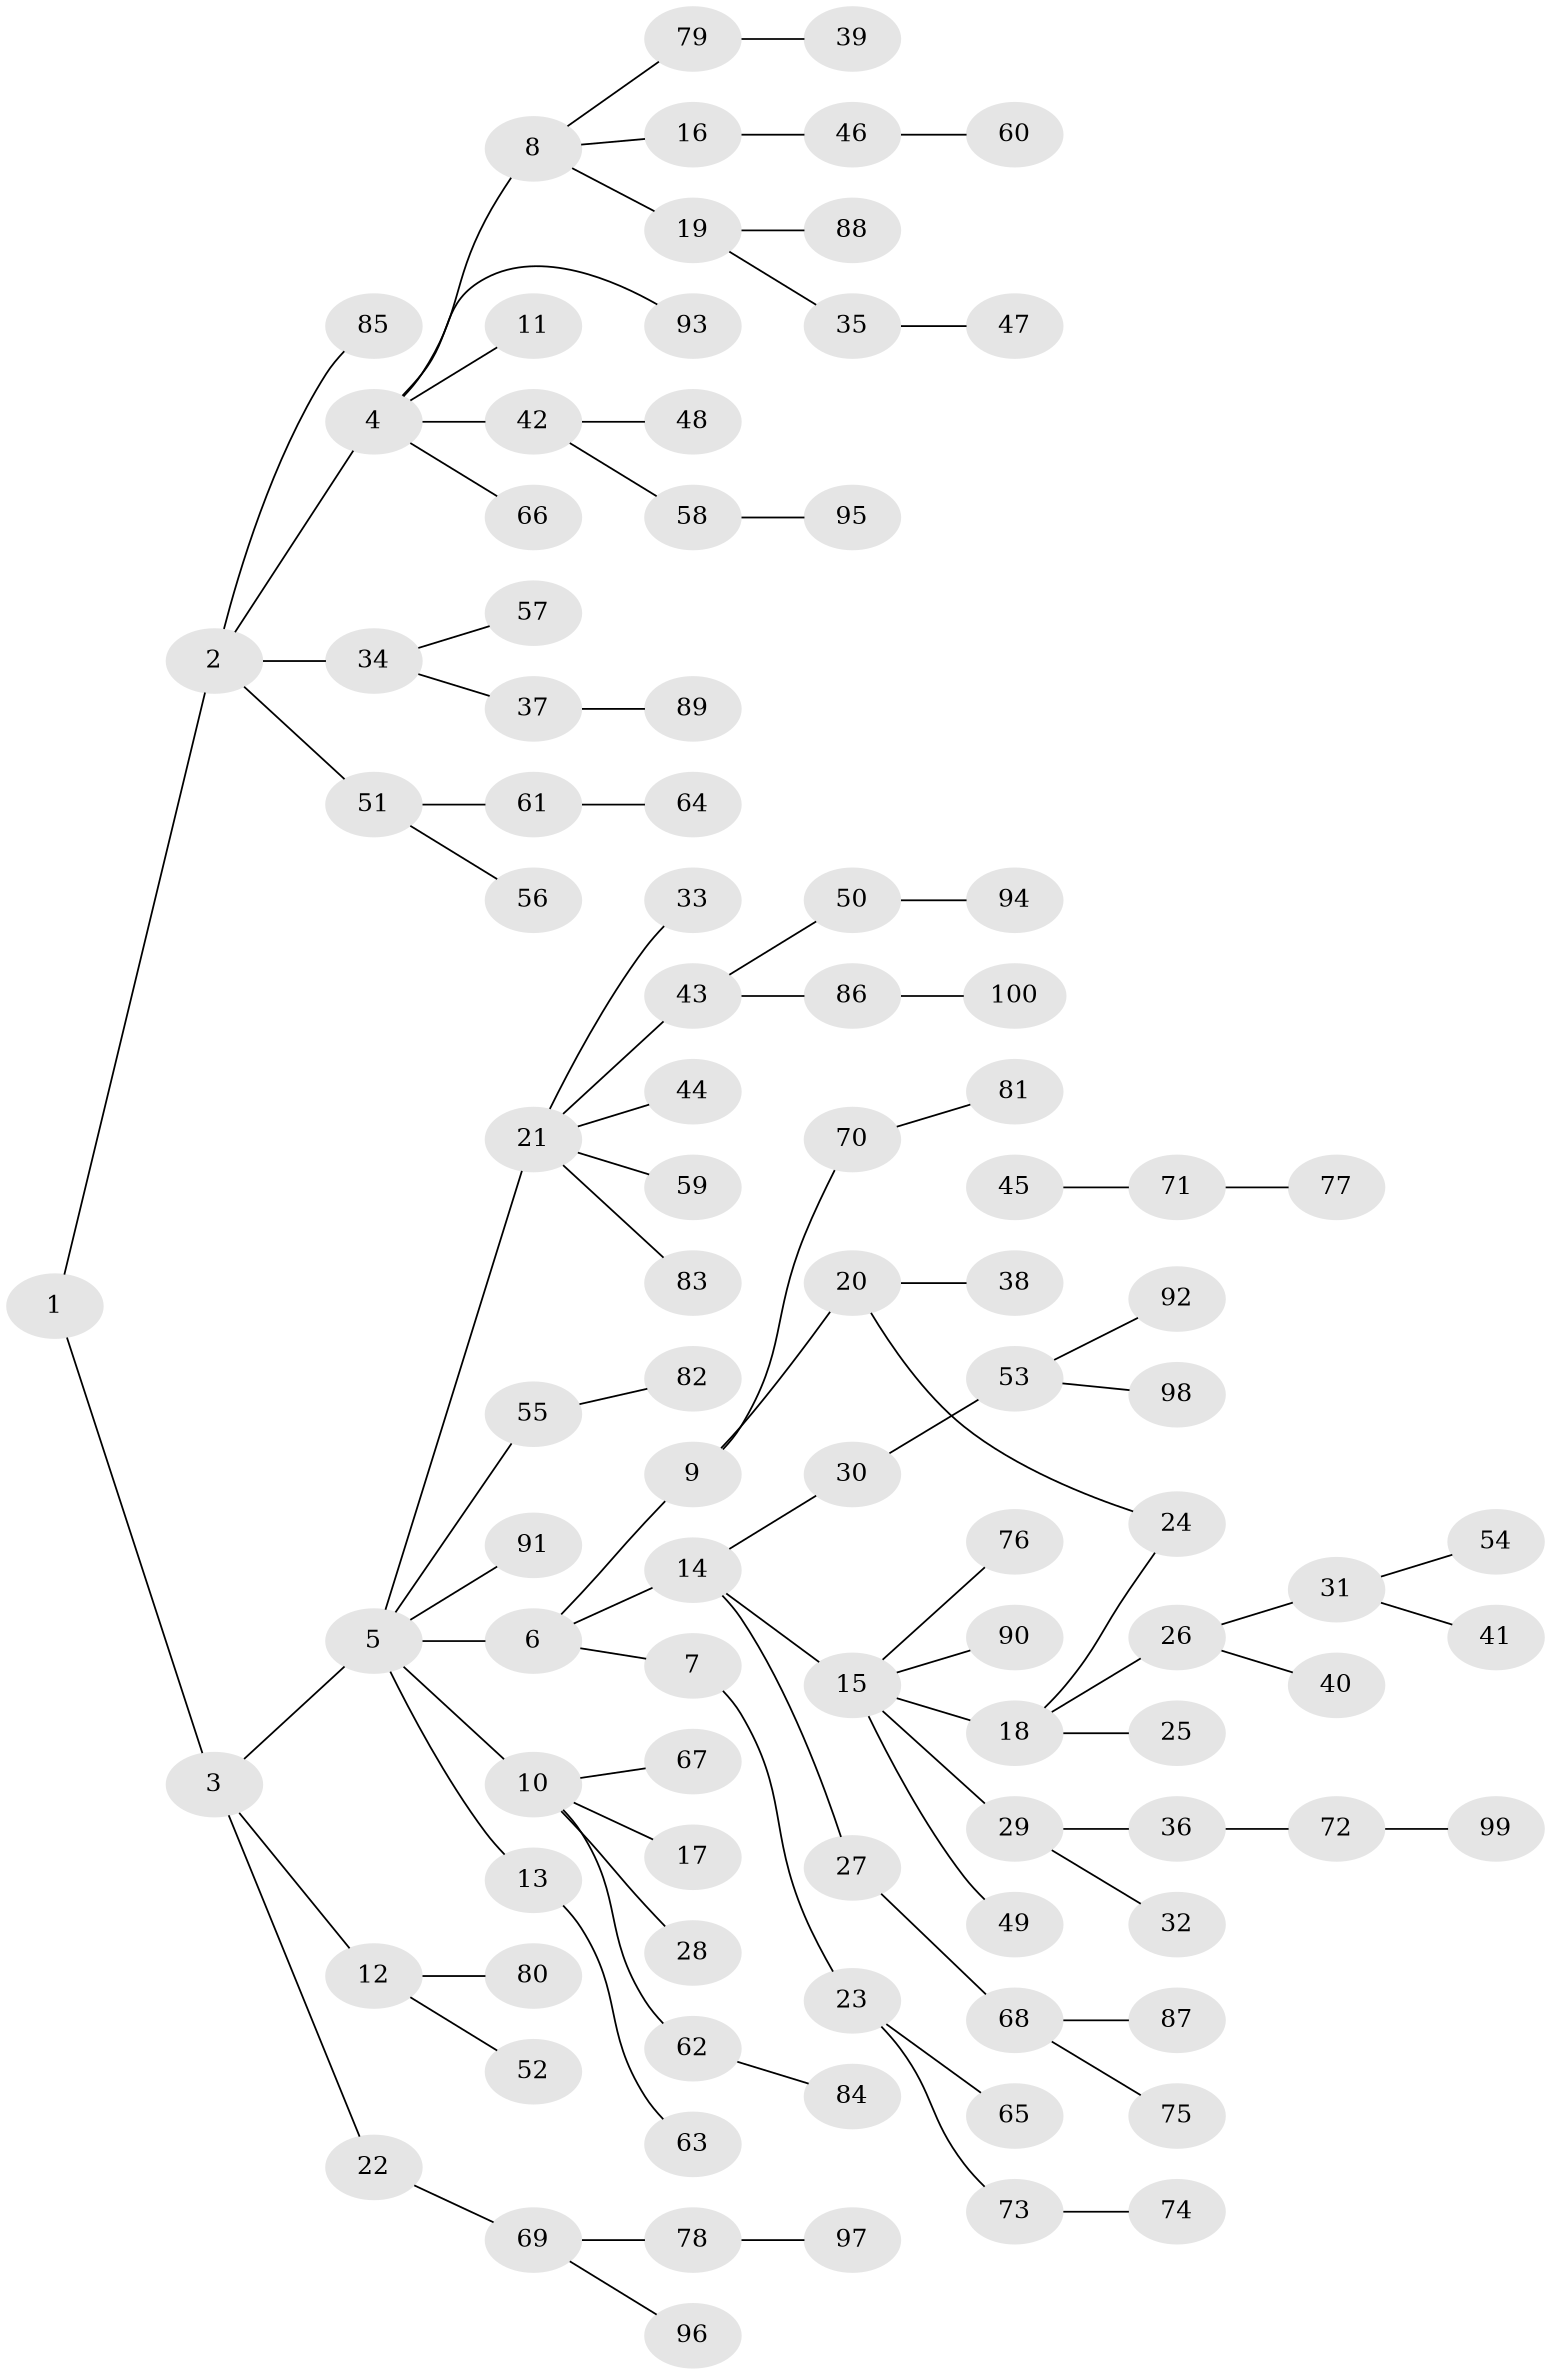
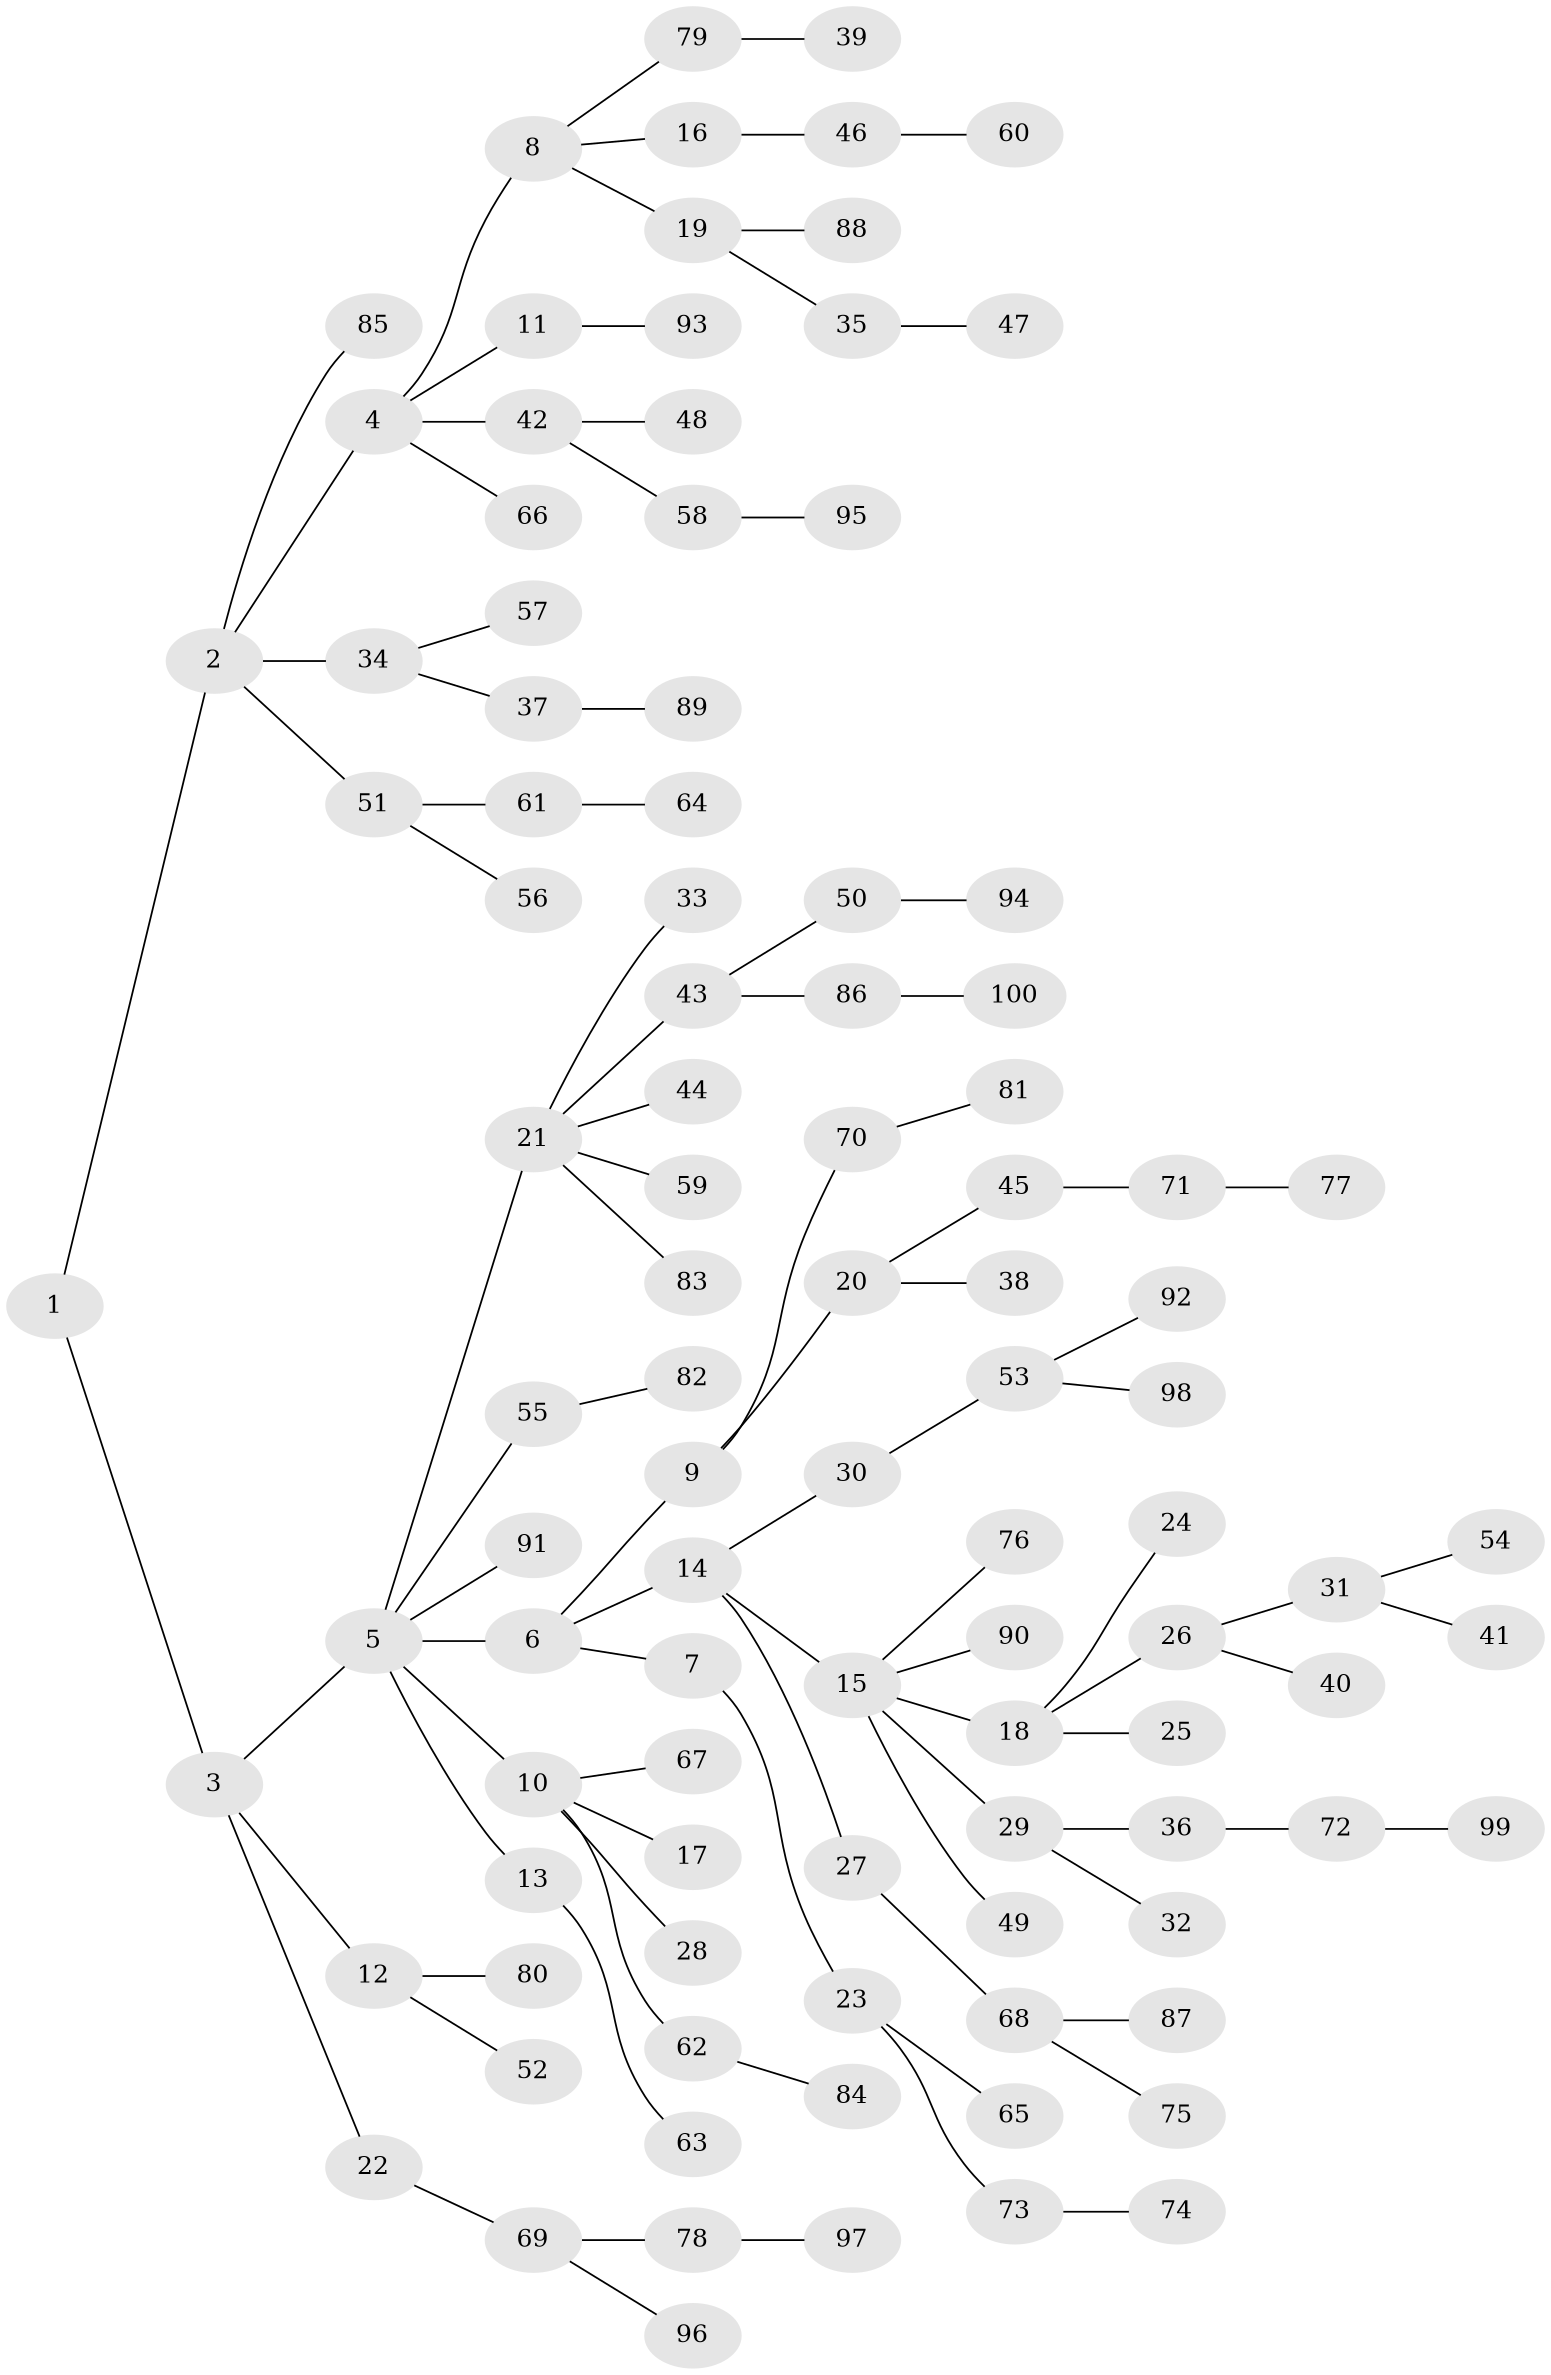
edge "93" -- "4": now "93" -- "11"
edge "20" -- "24": now "20" -- "45"
